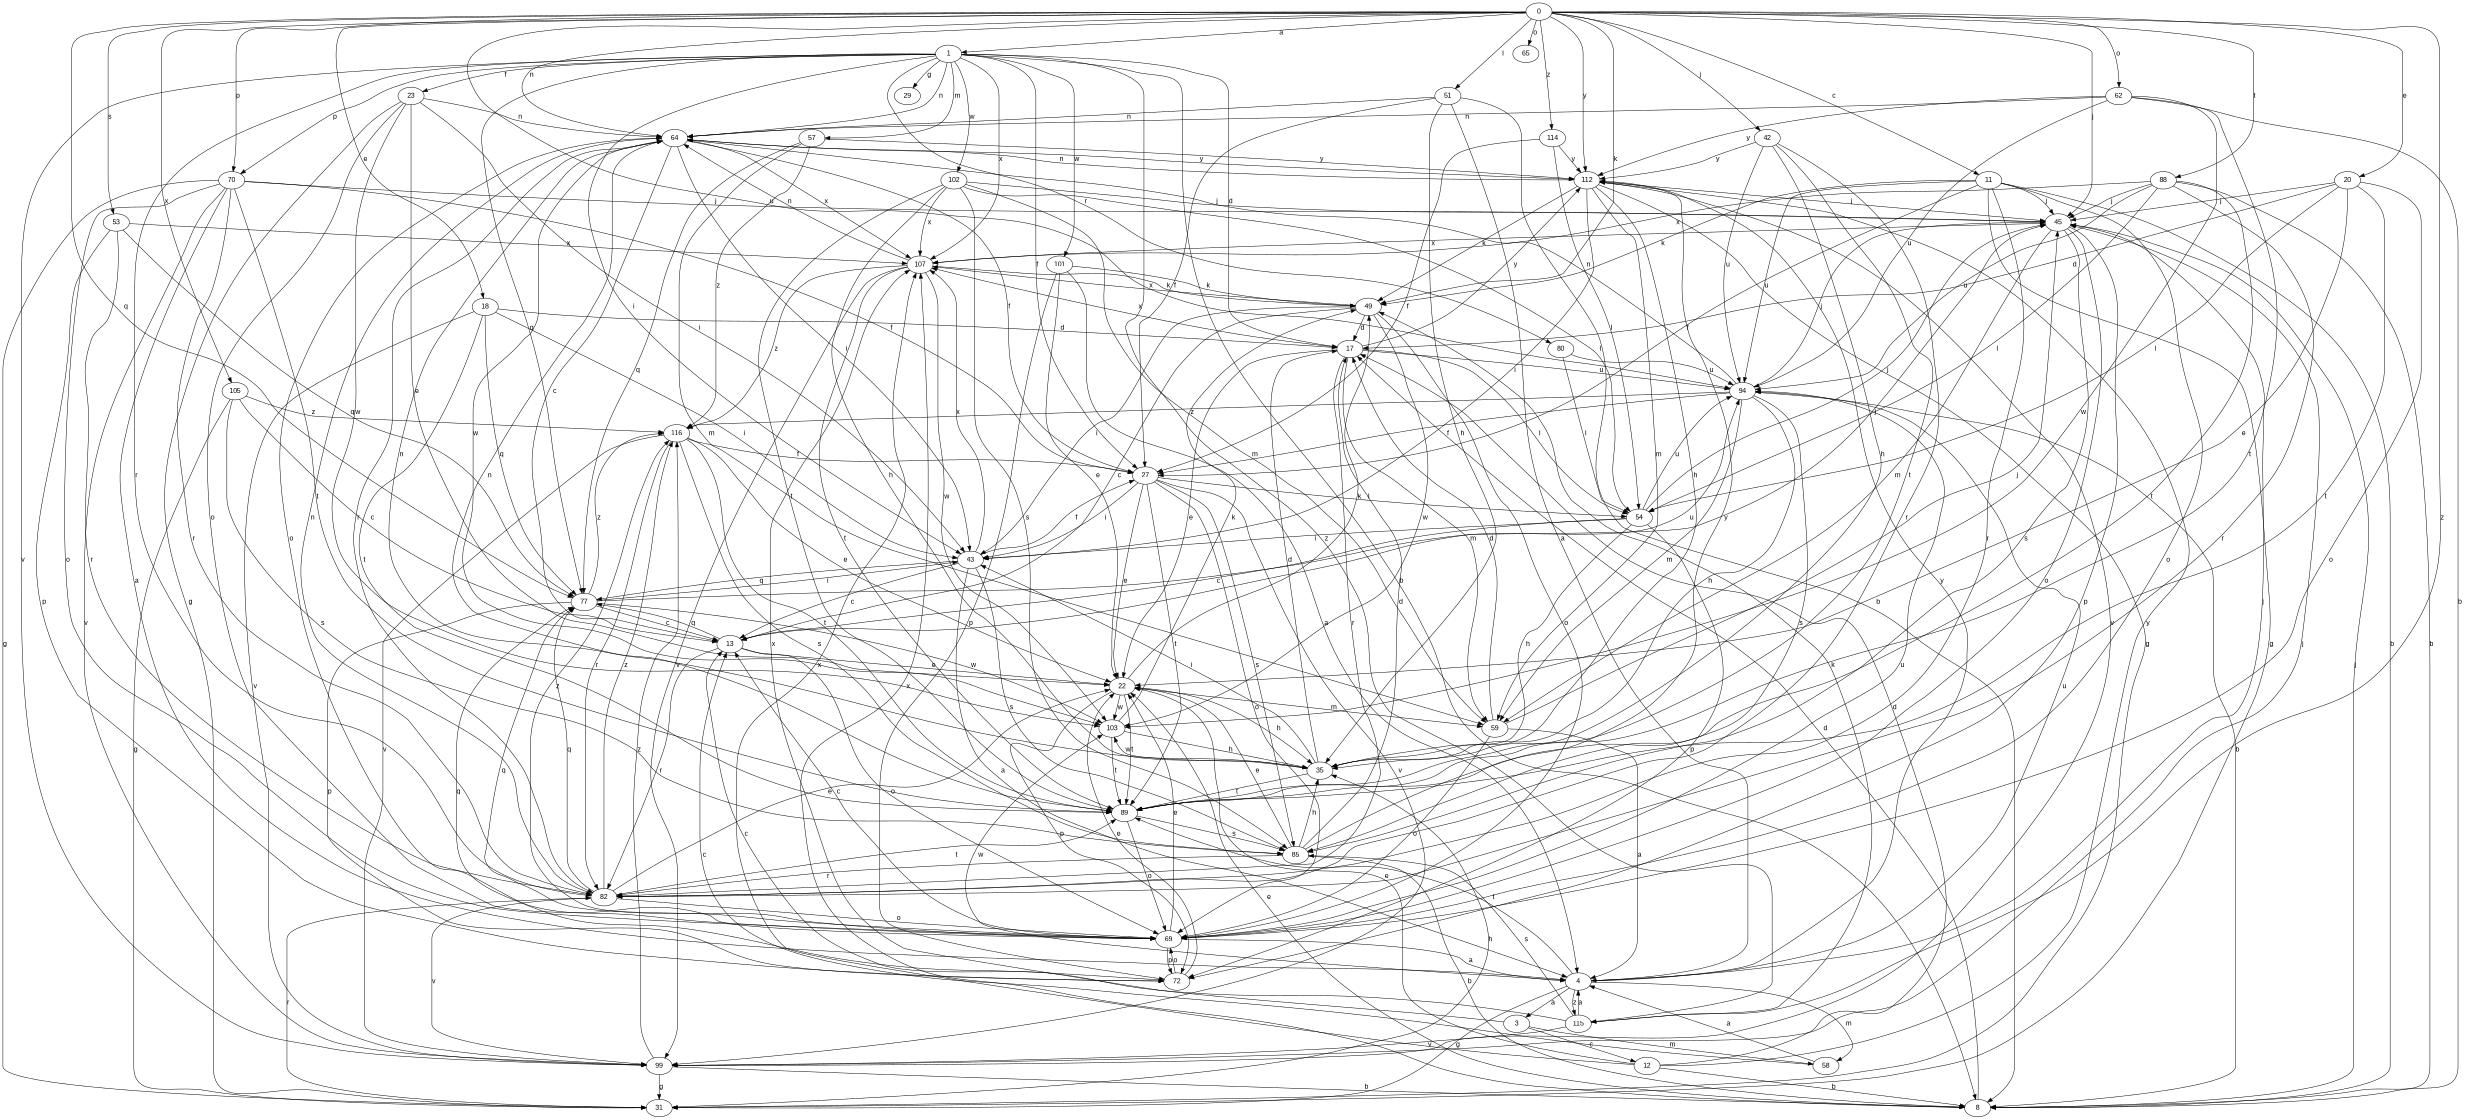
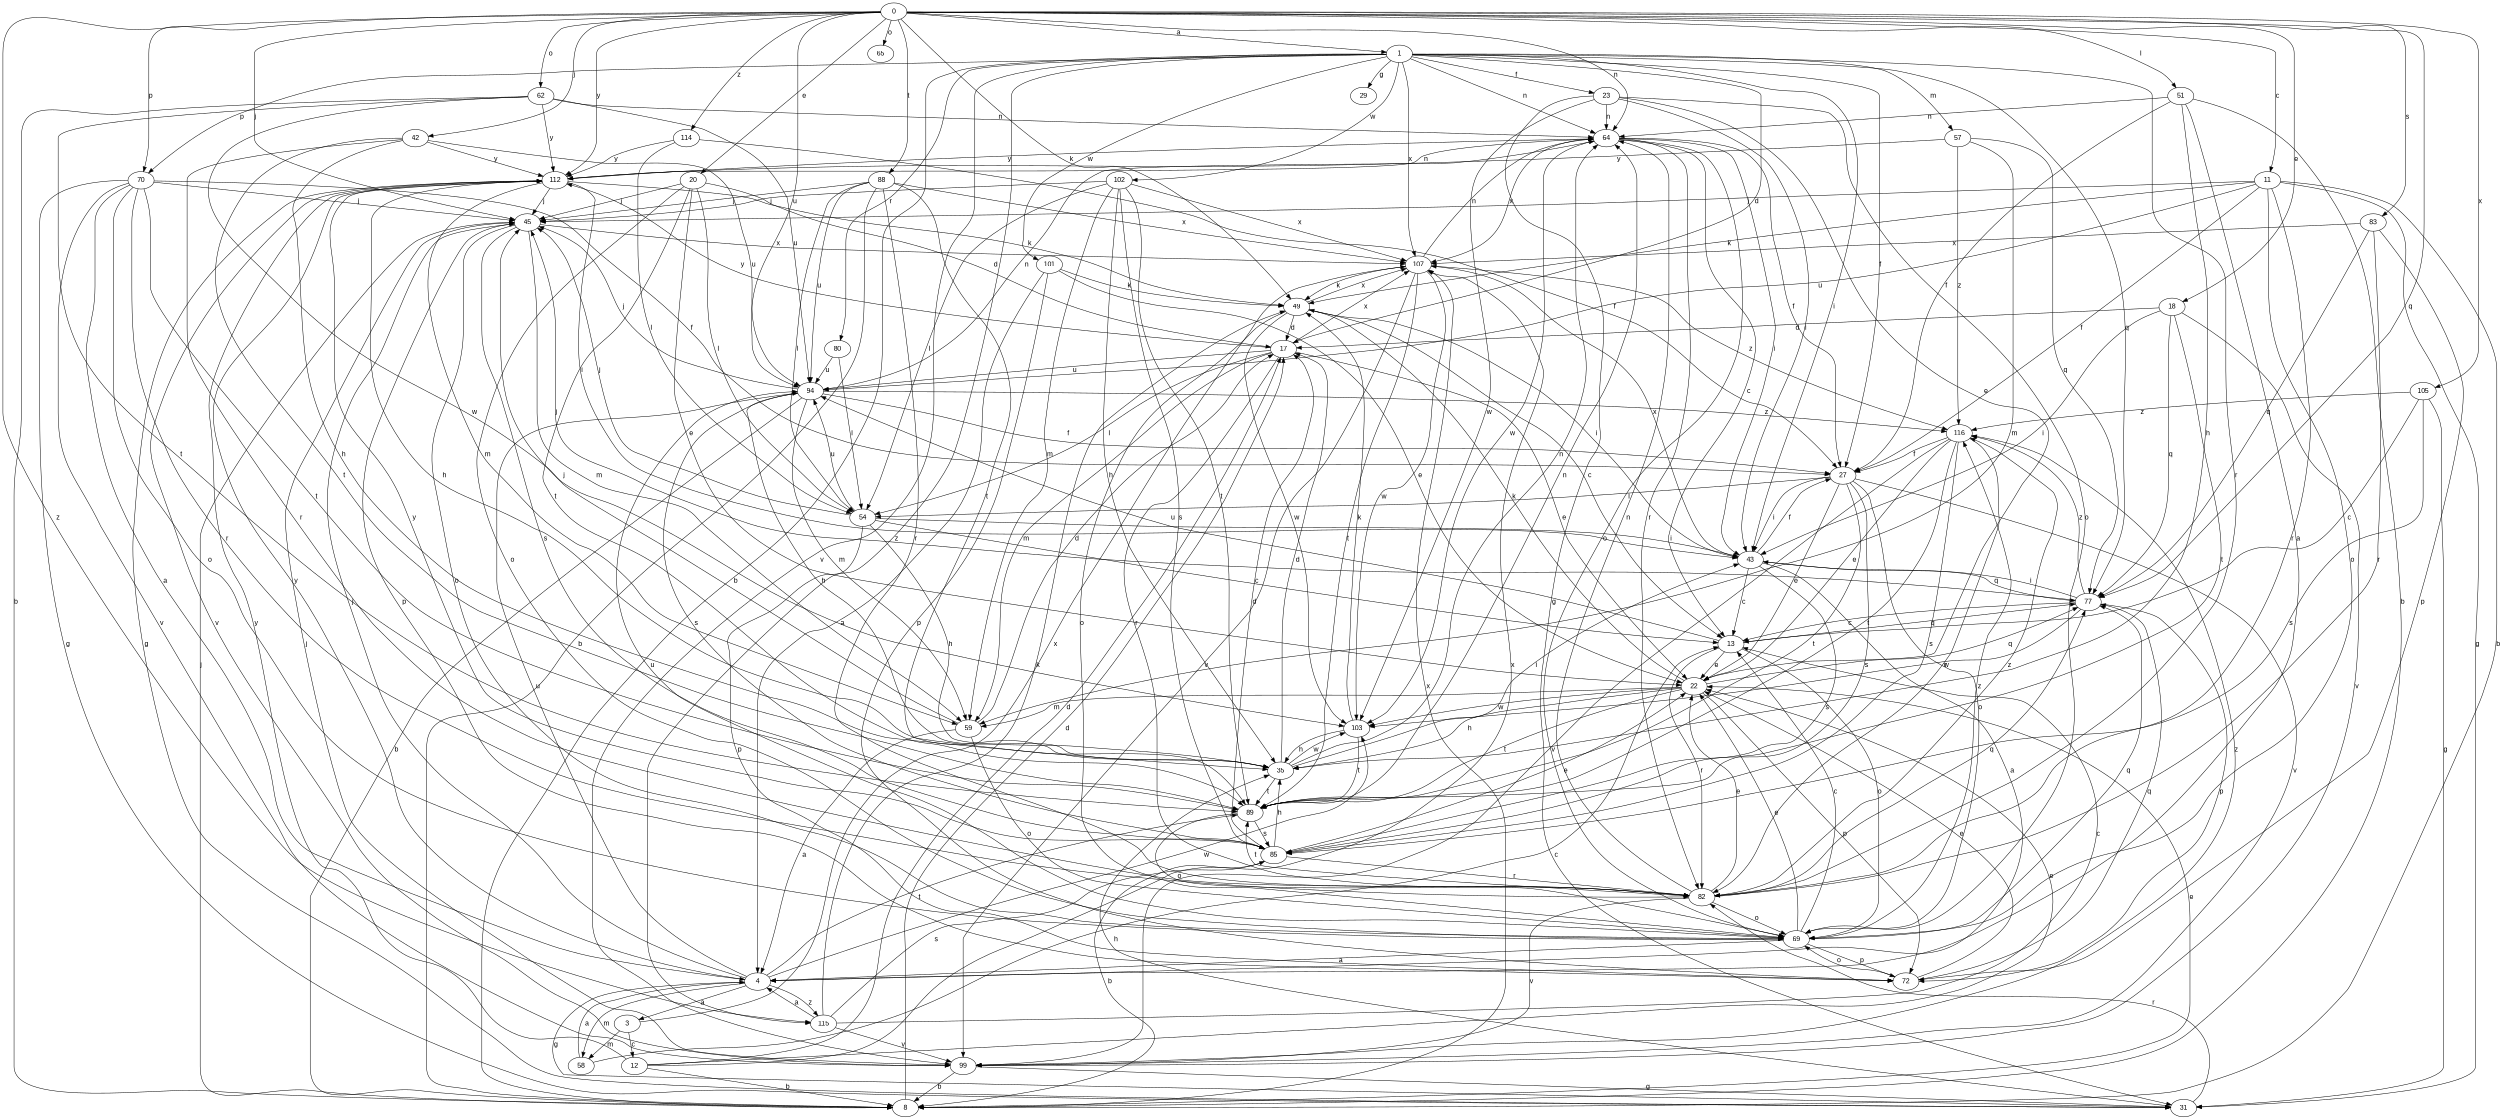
node "53": label "53" -> "83"
edge "22" -> "77": added, label "q"
